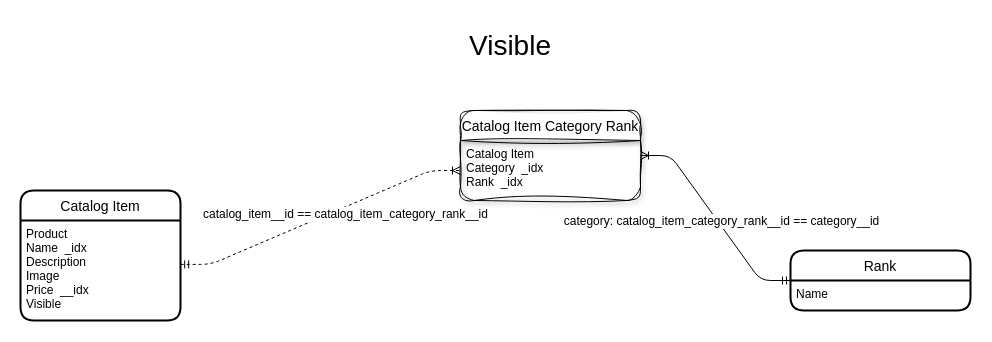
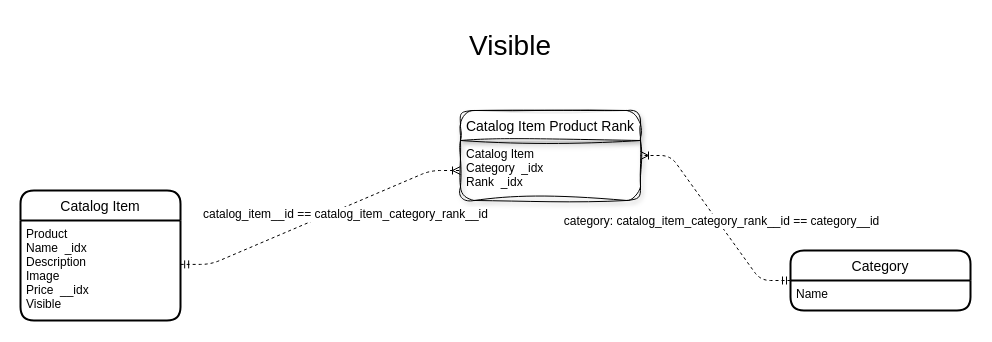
node "Catalog Item Category Rank": label "Catalog Item Category Rank" -> "Catalog Item Product Rank"
edge "Catalog Item Category _idx Rank _idx" -- "Name": style solid -> dashed
node "Rank": label "Rank" -> "Category"
